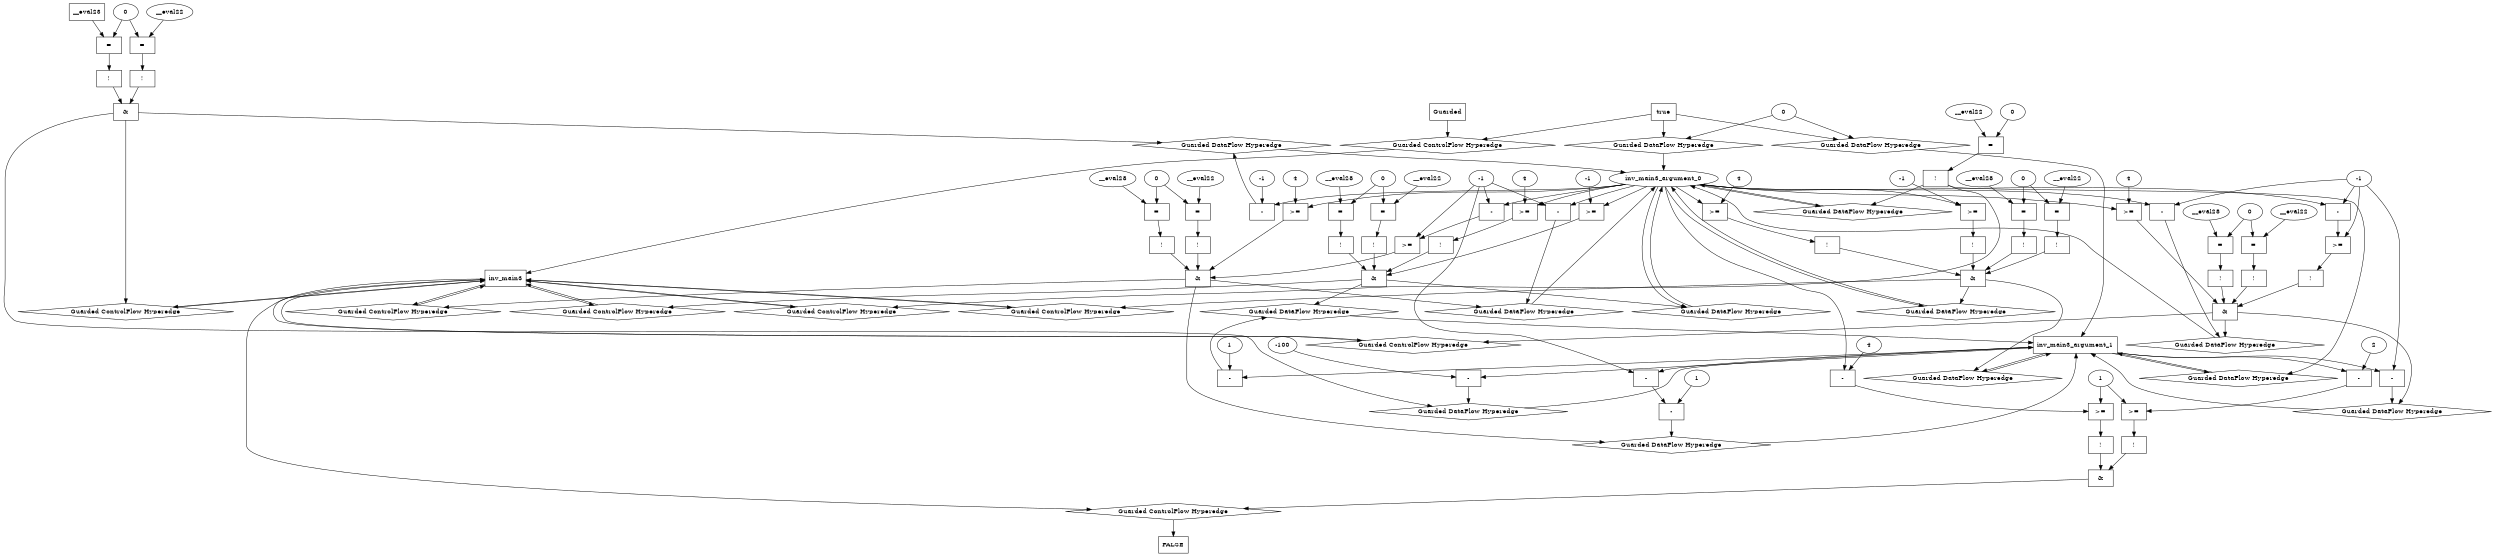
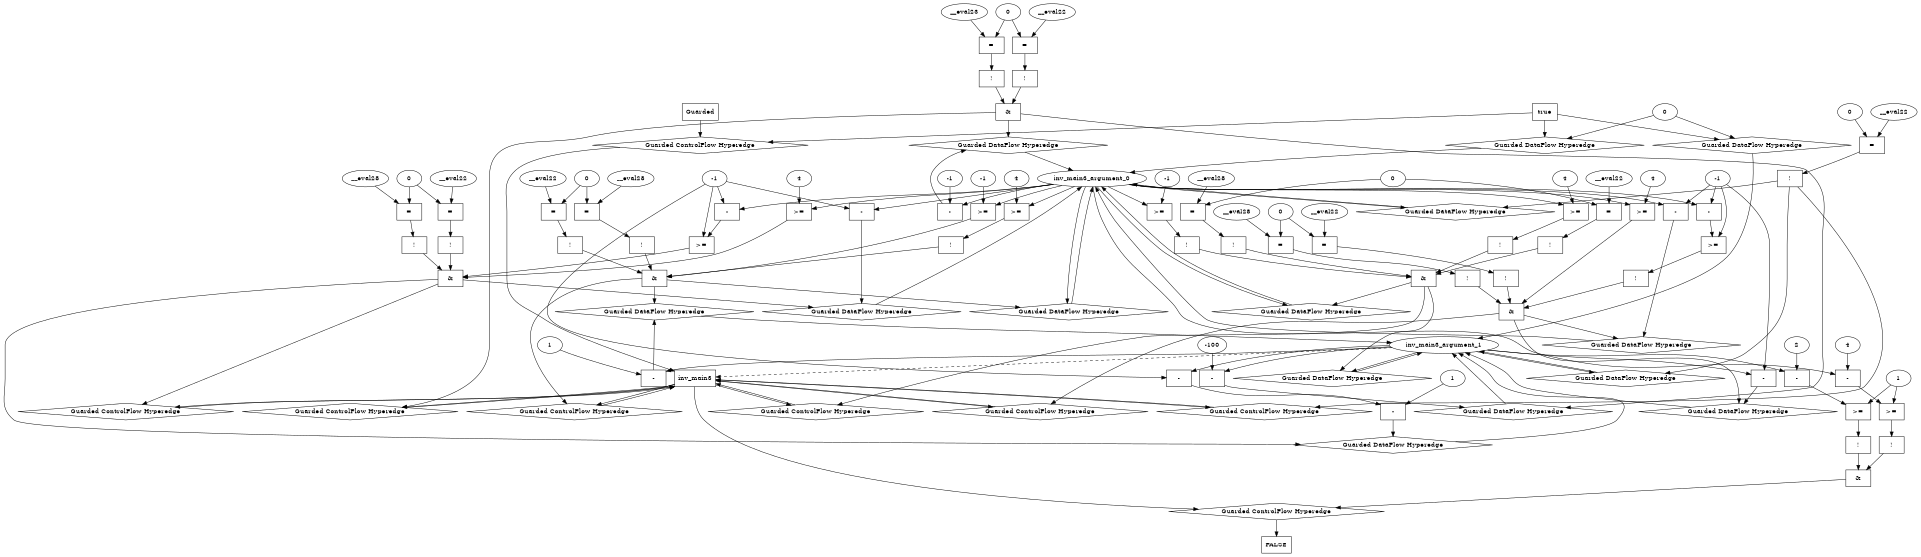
node "__eval23": shape box -> ellipse
node "inv_main3_argument_1": shape box -> ellipse
edge "inv_main3_argument_1" -> "inv_main3": added
